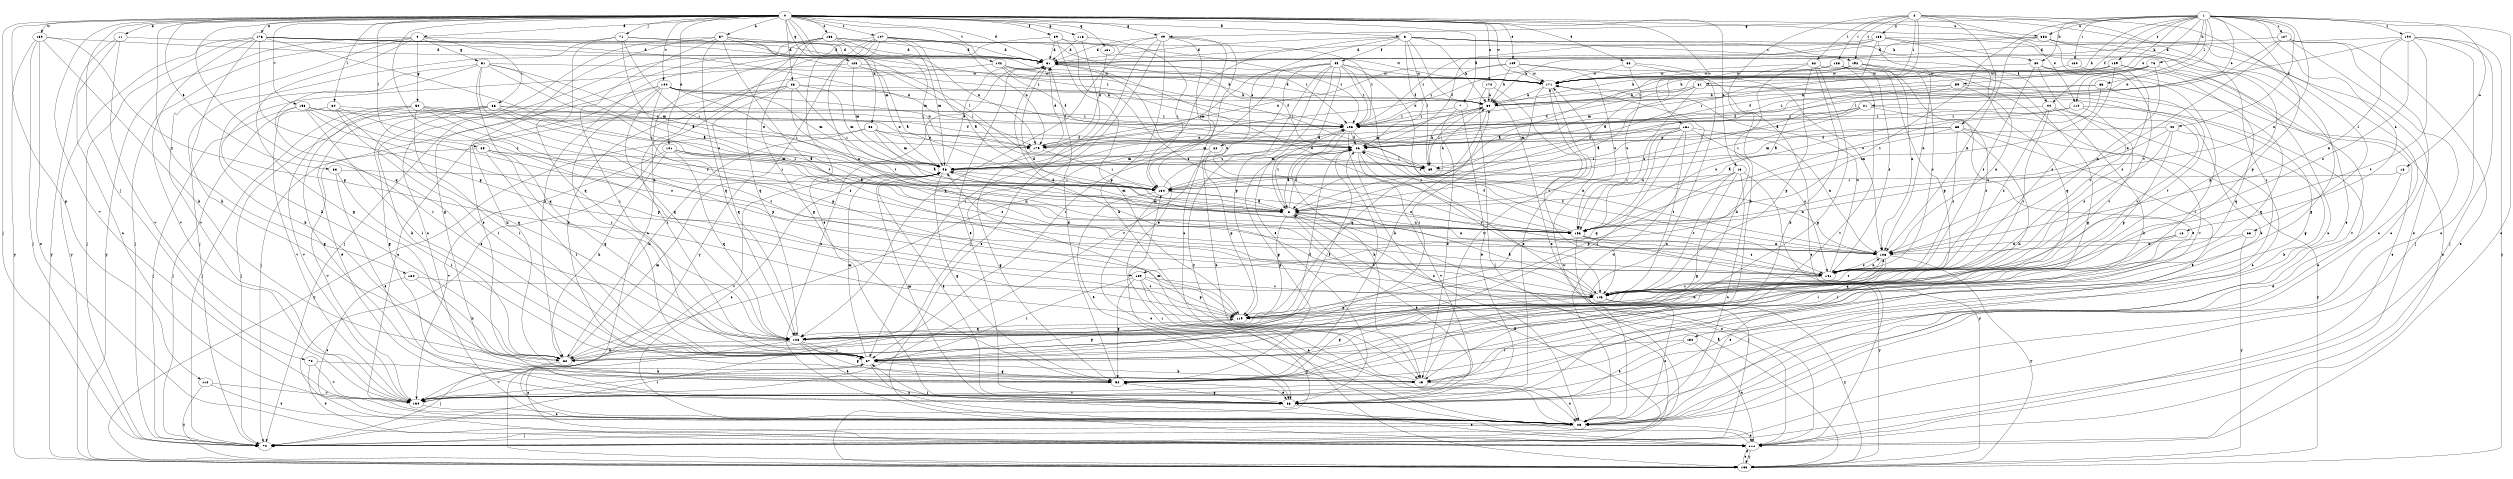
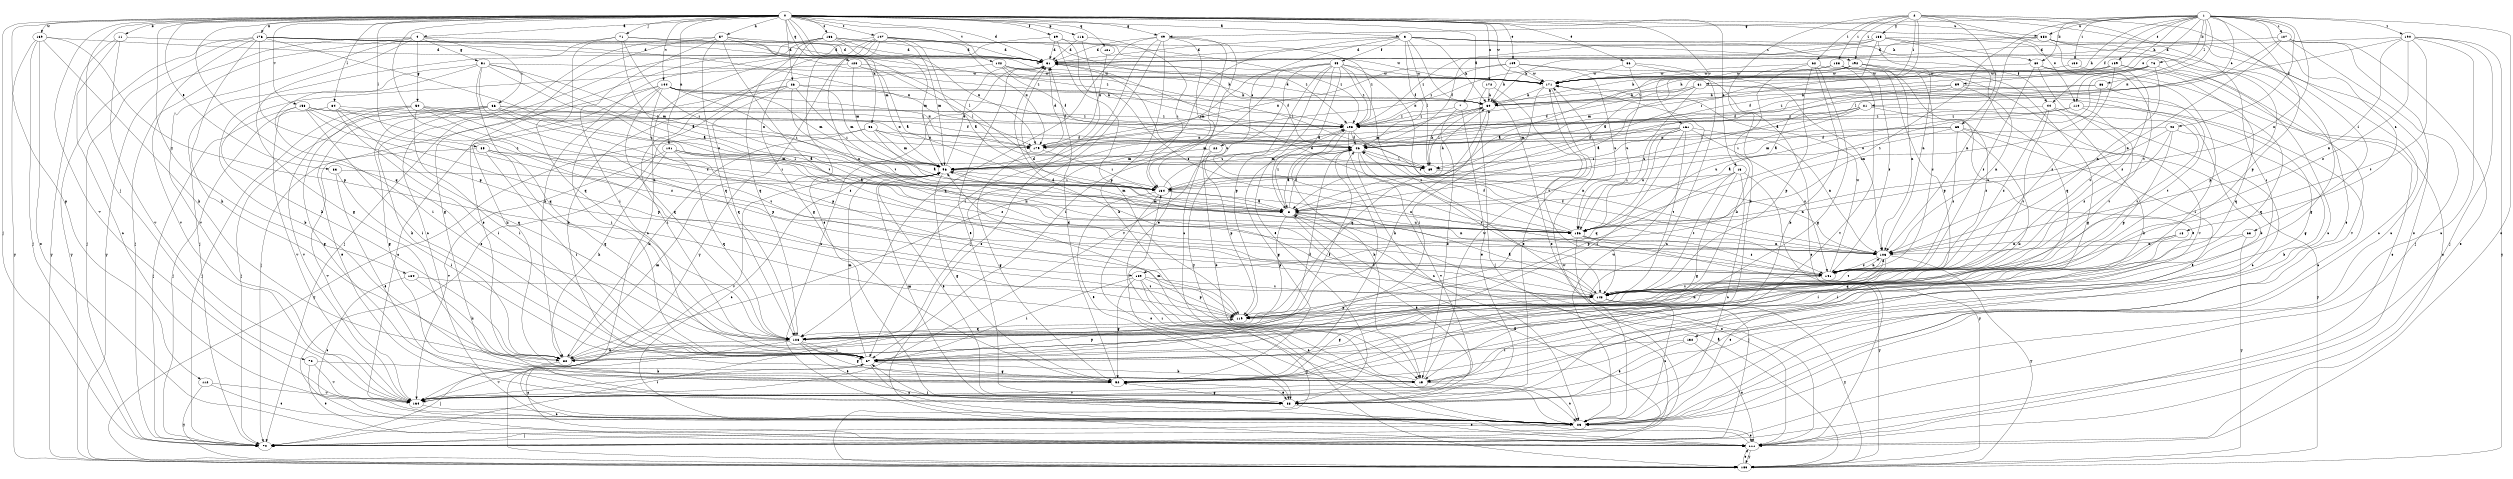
node "16": removed
